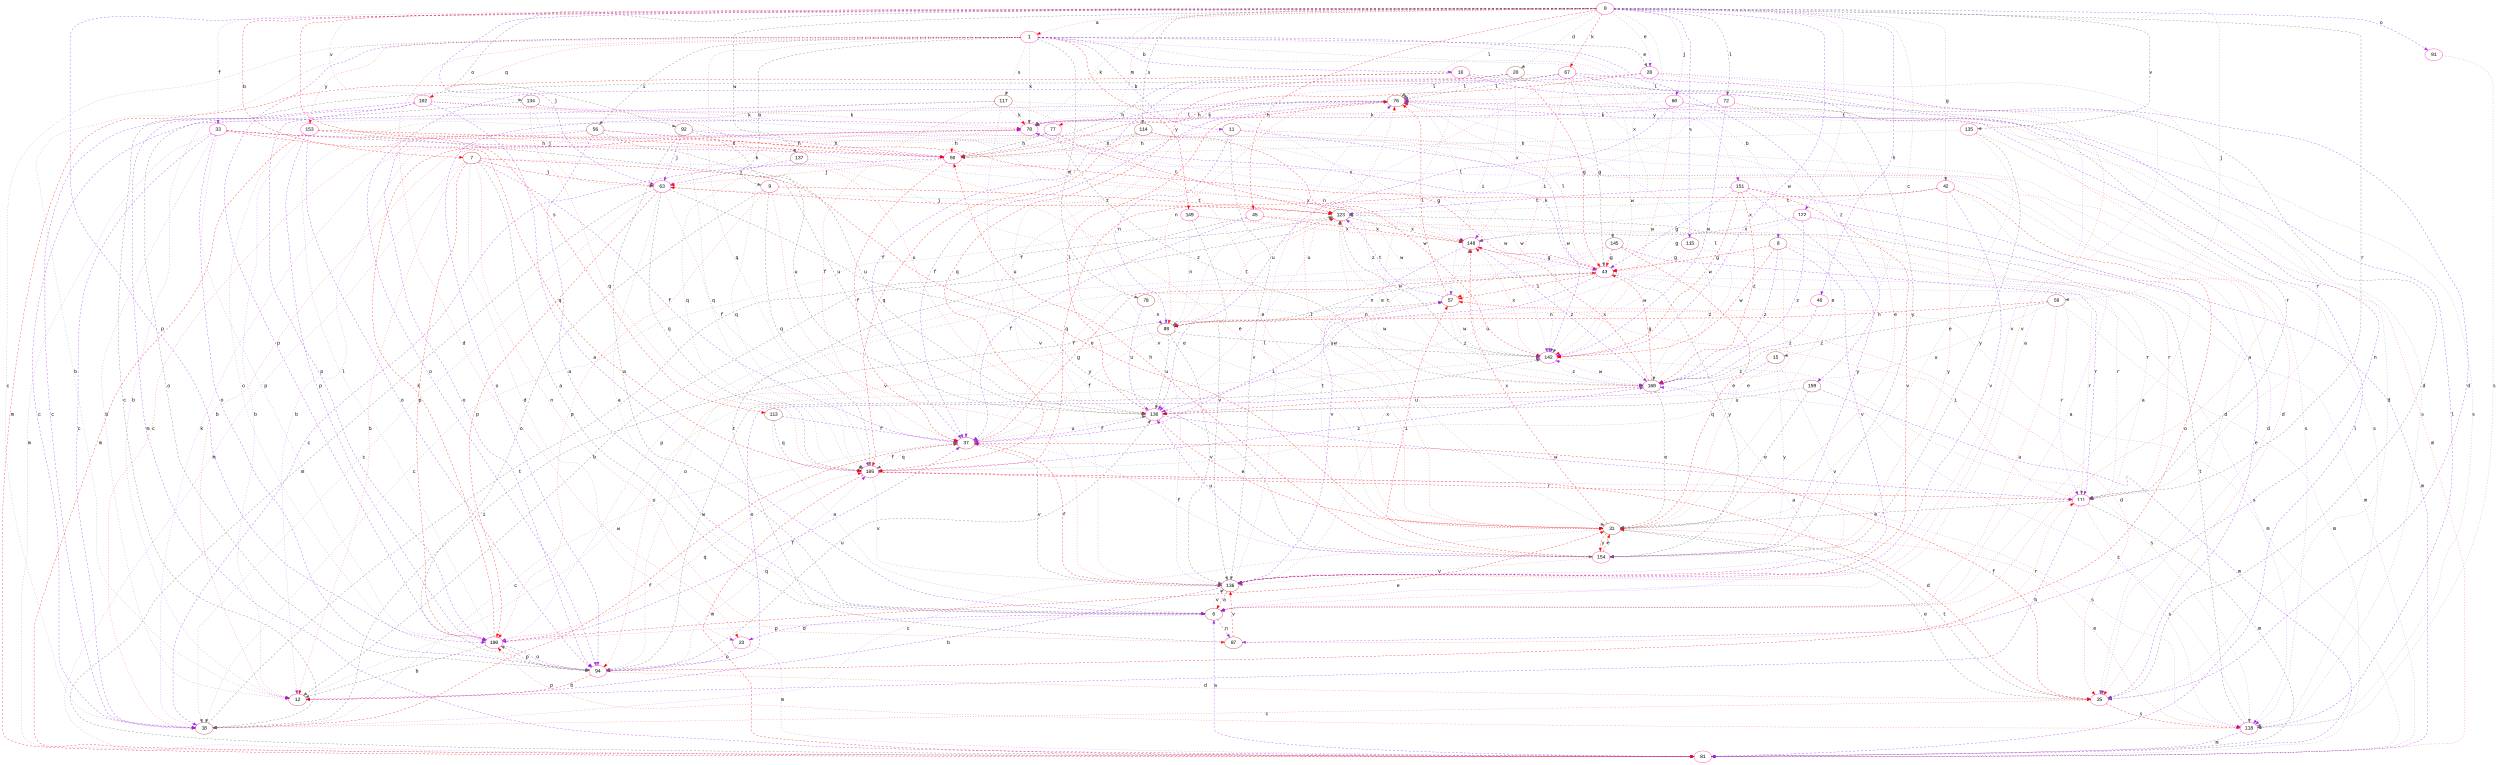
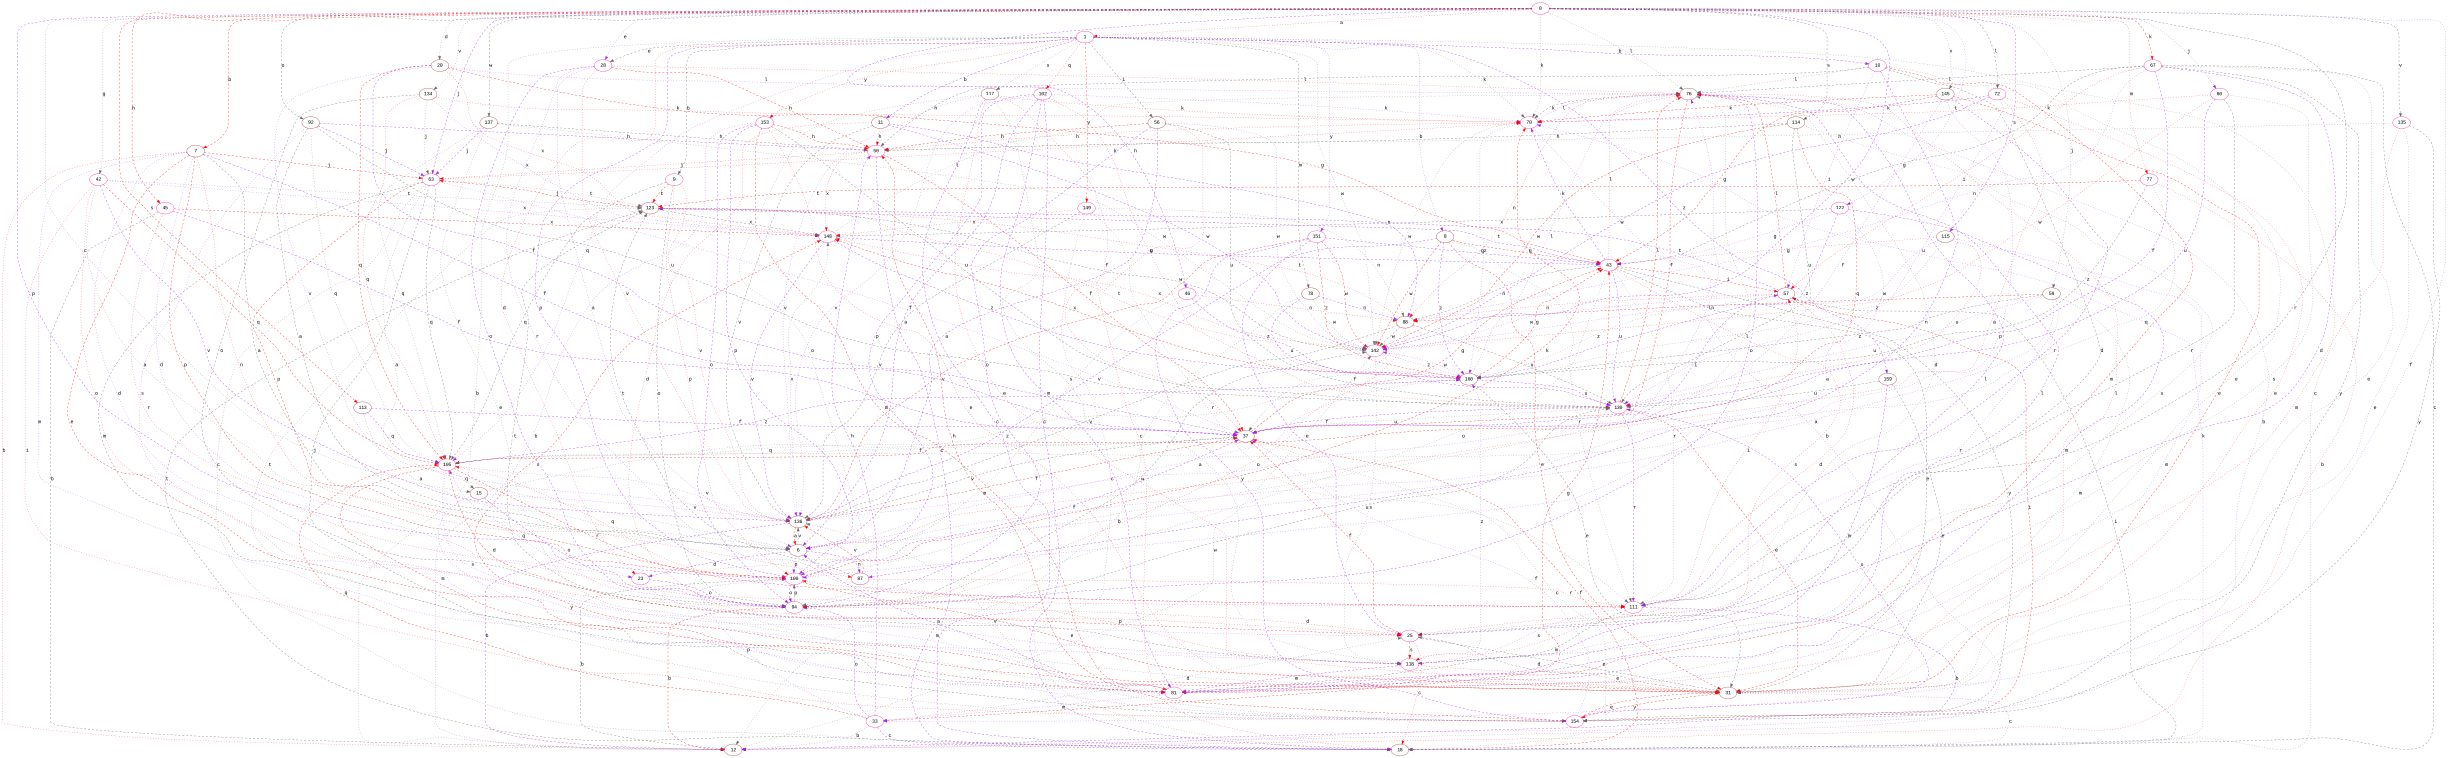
node "91": removed
edge "145" -> "70": added, label "k"
edge "67" -> "37": style dotted -> dashed
edge "77" -> "50": now "137" -> "50"
edge "20" -> "148": color purple -> red
edge "76" -> "37": color purple -> red
edge "151" -> "123": now "43" -> "123"
edge "114" -> "130": style dotted -> dashed
edge "43" -> "118": color purple -> red
edge "78" -> "88": style dotted -> dashed
edge "115" -> "130": color purple -> red
edge "63" -> "154": label "y" -> "j"
edge "42" -> "154": label "y" -> "i"
edge "8" -> "31": style dotted -> dashed
edge "160" -> "130": color red -> purple
edge "15" -> "105": reversed
edge "130" -> "111": label "w" -> "r"
edge "111" -> "31": now "43" -> "31"
edge "78" -> "12": added, label "b"
edge "59" -> "6": color red -> purple
edge "31" -> "25": label "t" -> "d"
edge "42" -> "94": style dashed -> dotted
edge "33" -> "81": reversed
